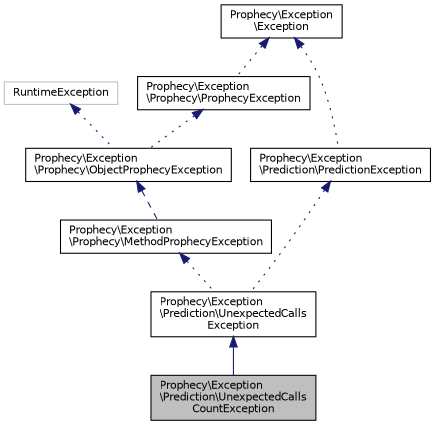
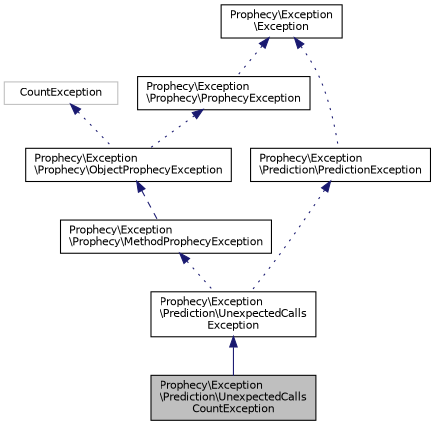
node "RuntimeException": label "RuntimeException" -> "CountException"
